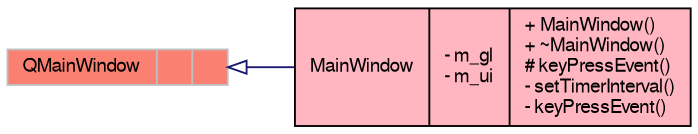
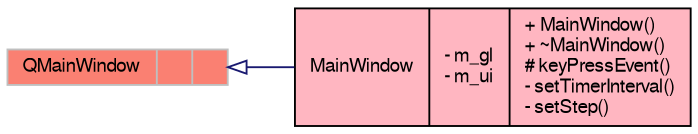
node "MainWindow": text "- keyPressEvent()" -> "- setStep()"
